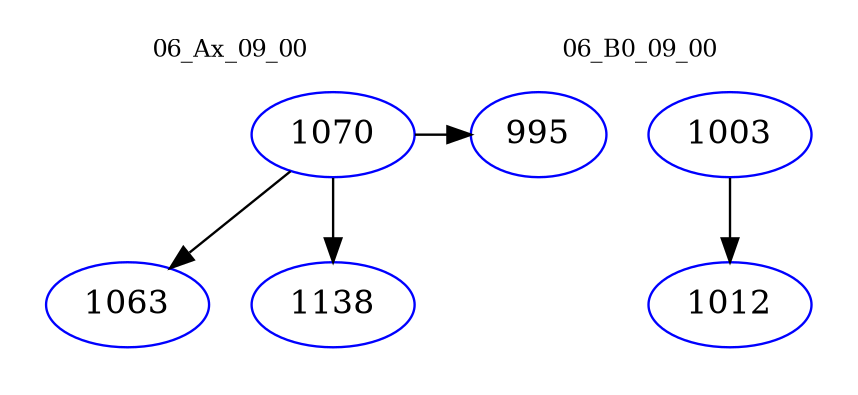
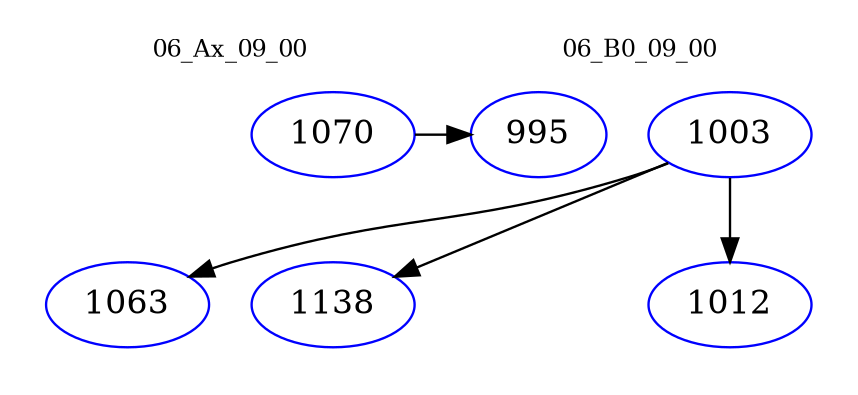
edge "1070" -> "1138": now "1003" -> "1138"
edge "1070" -> "1063": now "1003" -> "1063"
